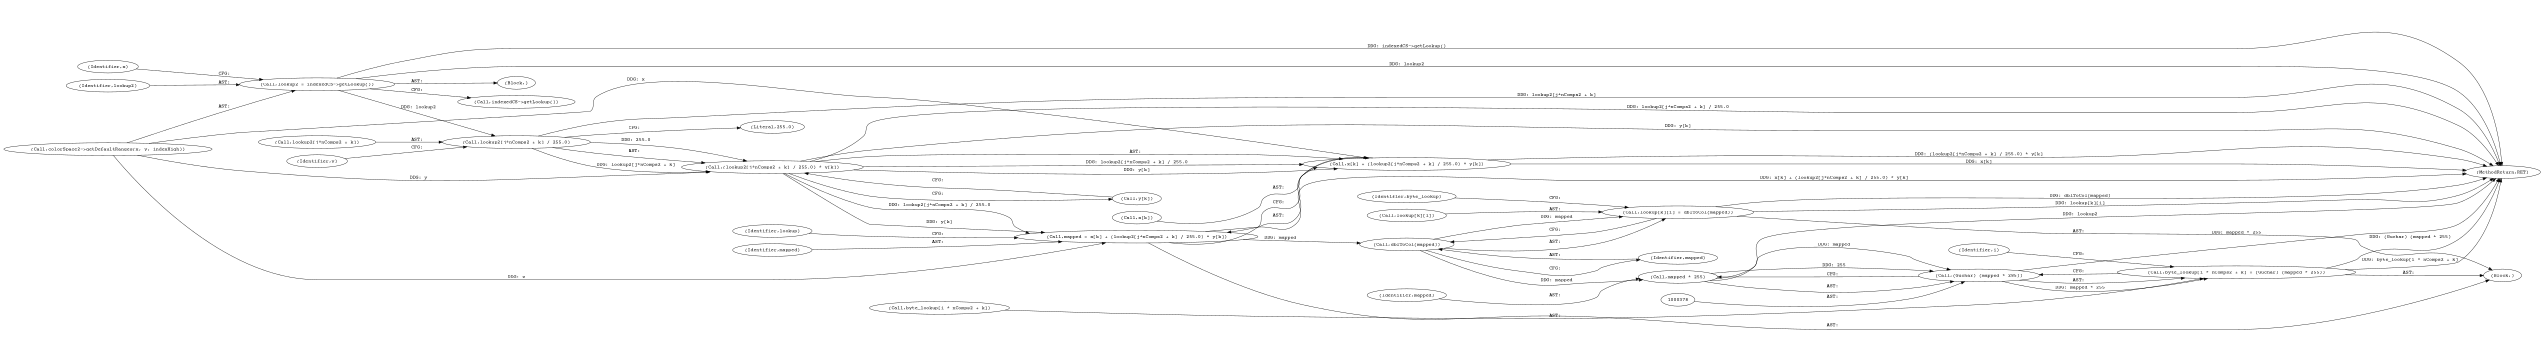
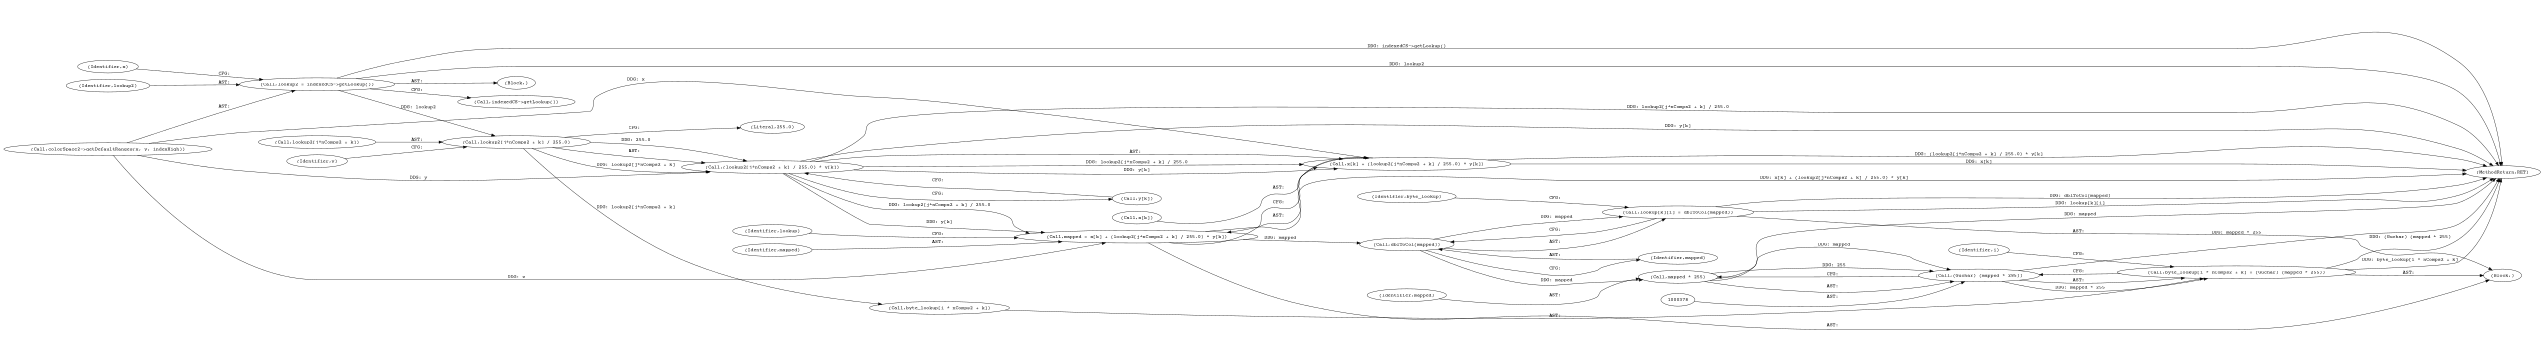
edge "(Call,lookup2[j*nComps2 + k] / 255.0)" -> "(MethodReturn,RET)": now "(Call,lookup2[j*nComps2 + k] / 255.0)" -> "(Call,byte_lookup[i * nComps2 + k])"
edge "(Call,mapped * 255)" -> "(MethodReturn,RET)": label "DDG: lookup2" -> "DDG: mapped"
node "(Call,lookup[k][i])": removed
